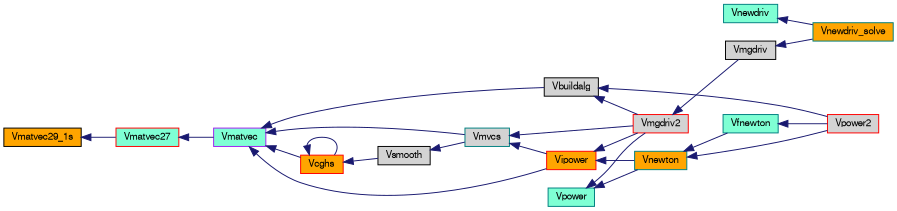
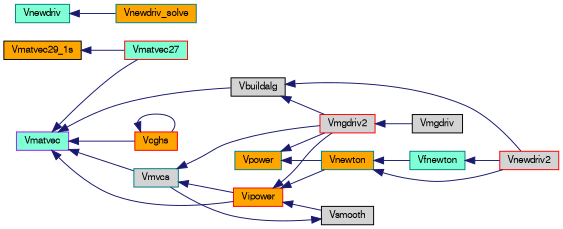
edge "Vnewdriv_solve" -> "Vmgdriv": removed
node "Vpower2": label "Vpower2" -> "Vnewdriv2"
edge "Vmatvec" -> "Vmatvec27": reversed
edge "Vsmooth" -> "Vcghs": now "Vsmooth" -> "Vipower"
node "Vpower": fillcolor aquamarine -> orange
